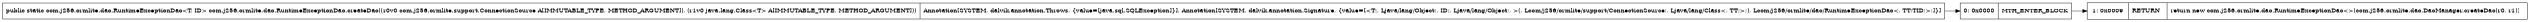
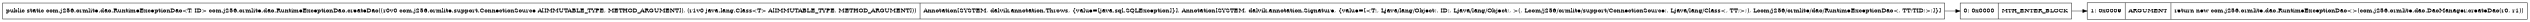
node "1: 0x0009": text "RETURN" -> "ARGUMENT"
